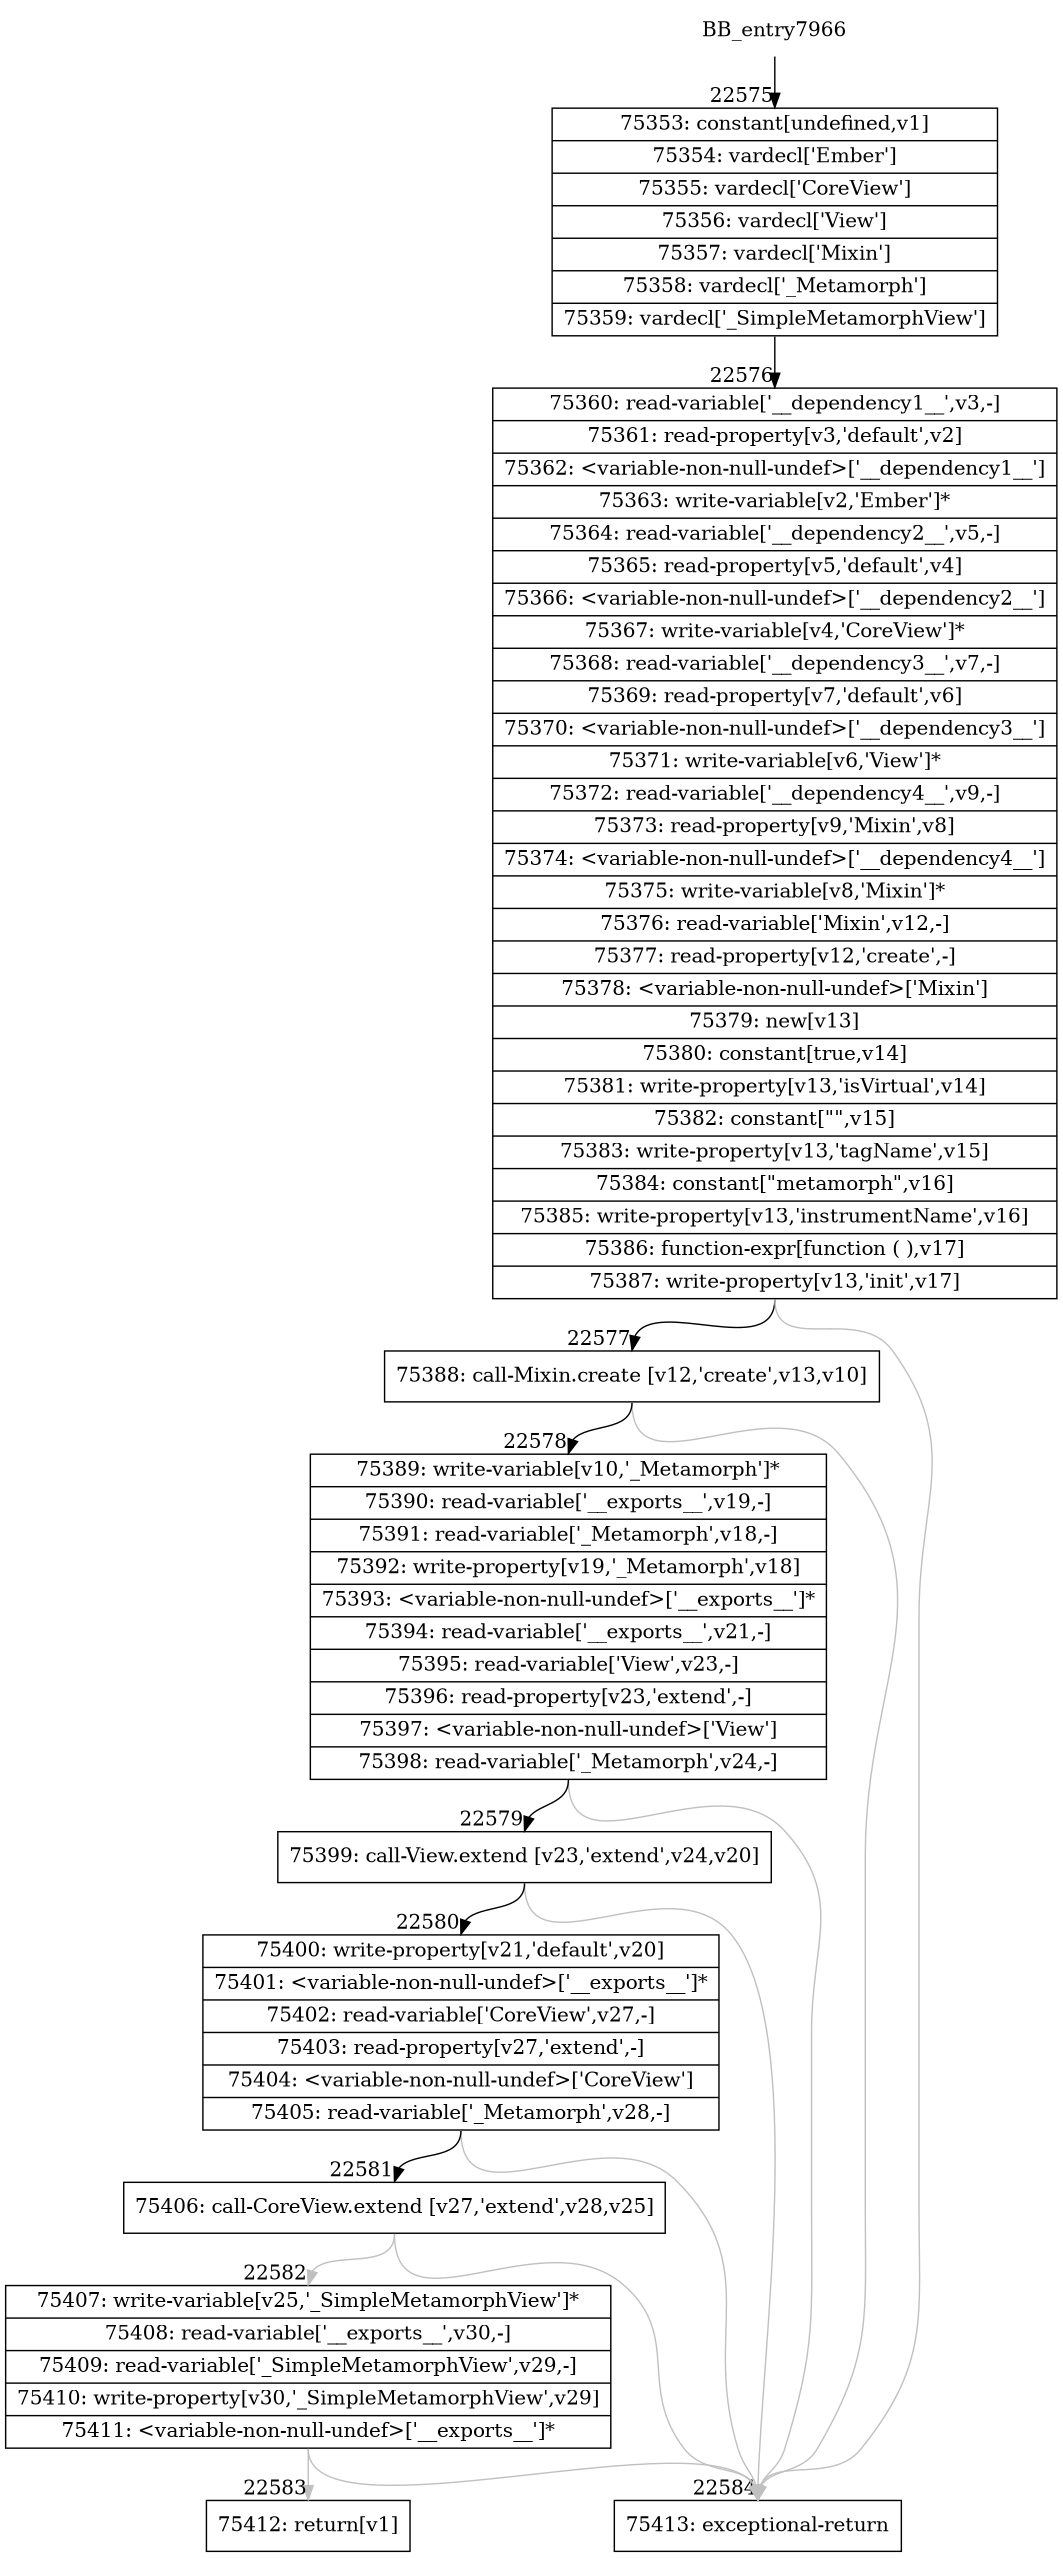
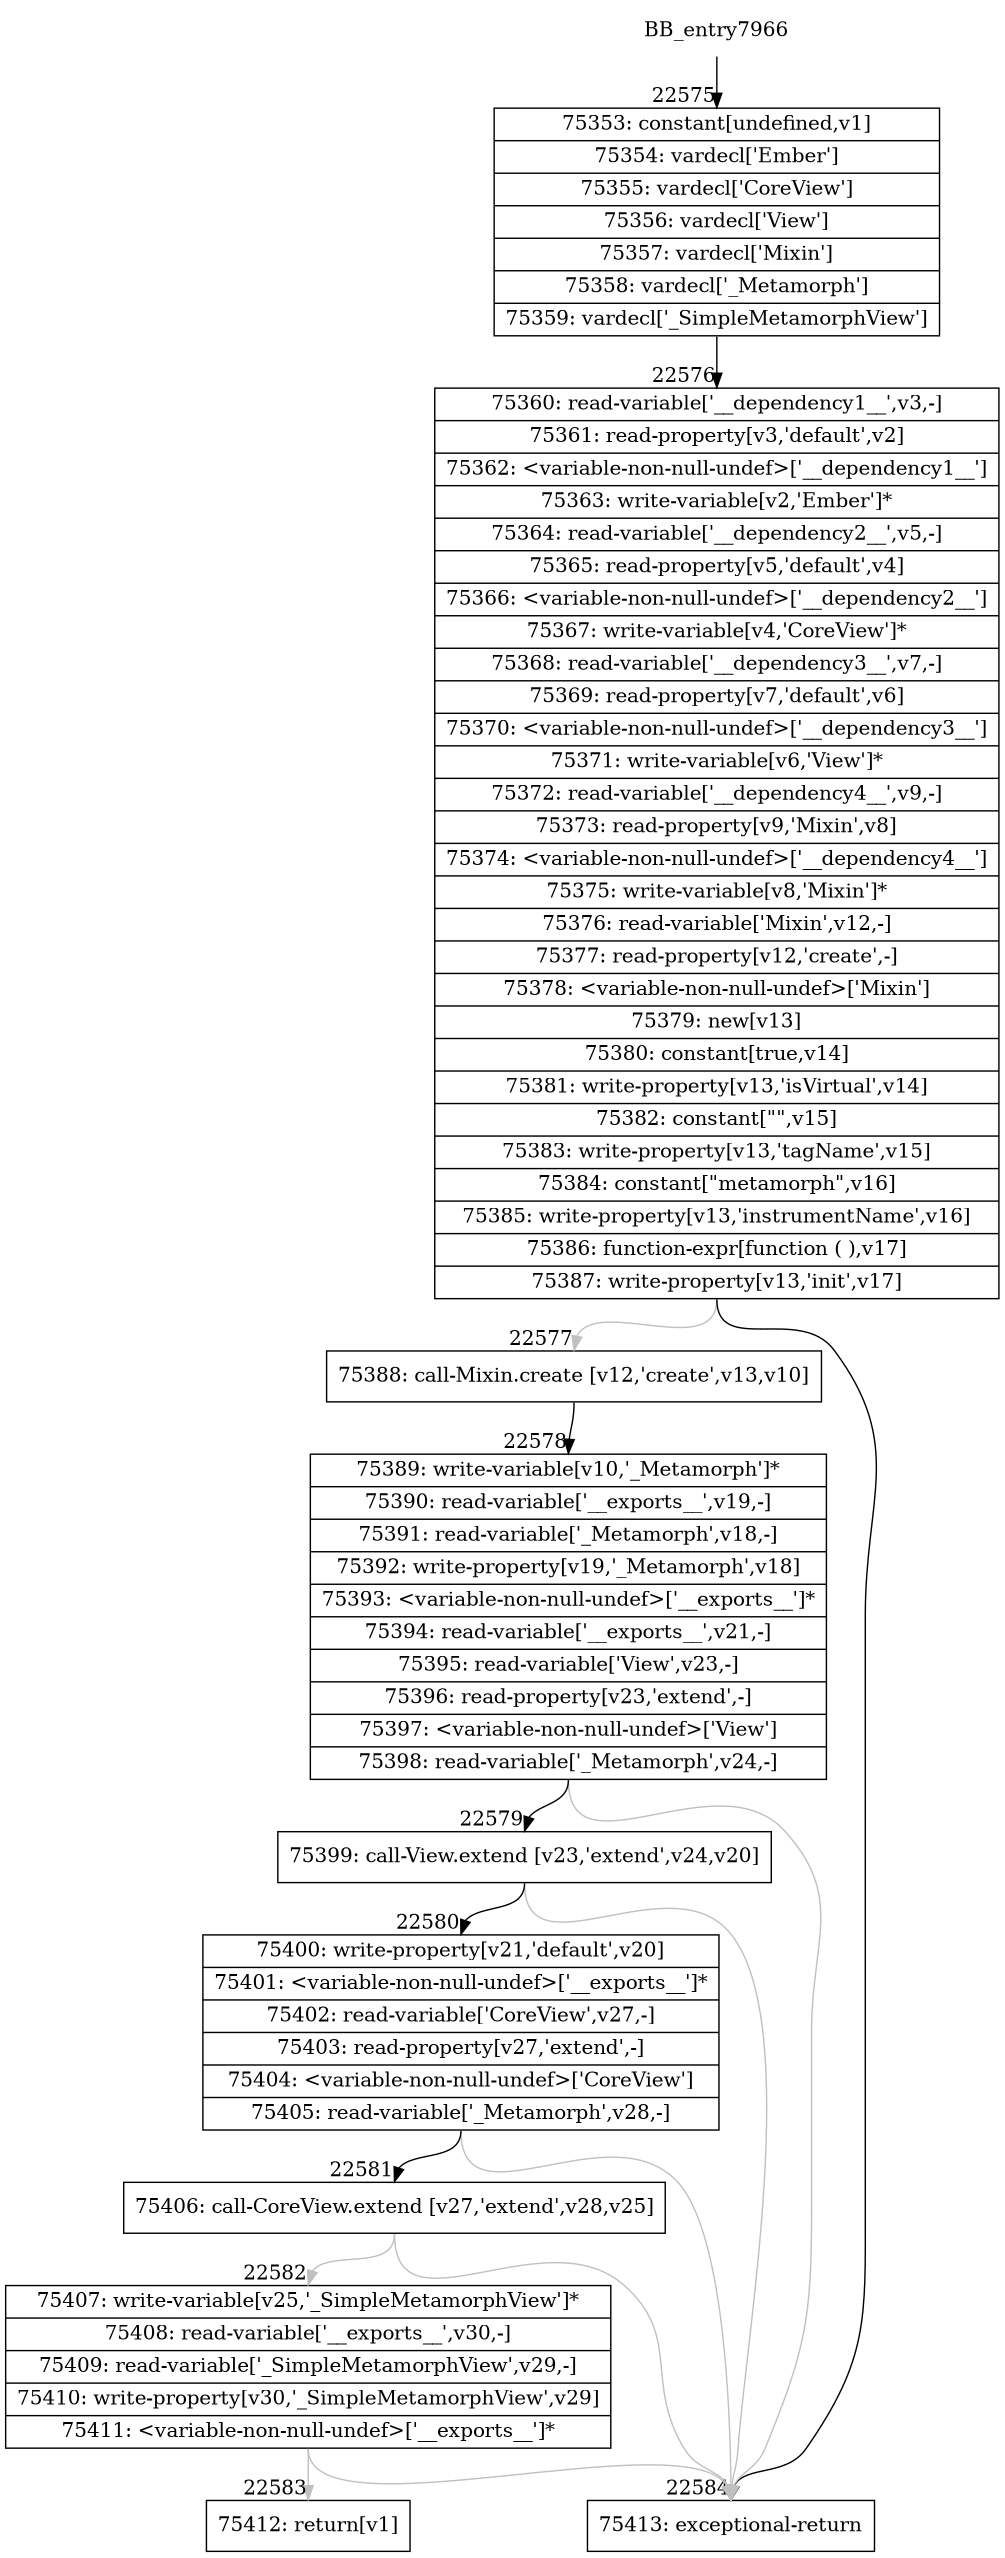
edge "75360: read-variable['__dependency1__',v3,-]" -> "75388: call-Mixin.create [v12,'create',v13,v10]": color black -> gray
edge "75388: call-Mixin.create [v12,'create',v13,v10]" -> "75413: exceptional-return": removed
edge "75360: read-variable['__dependency1__',v3,-]" -> "75413: exceptional-return": color gray -> black
